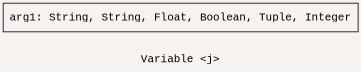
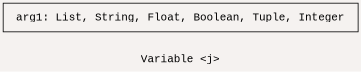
node "arg1: String, String, Float, Boolean, Tuple, Integer": label "arg1: String, String, Float, Boolean, Tuple, Integer" -> "arg1: List, String, Float, Boolean, Tuple, Integer"
